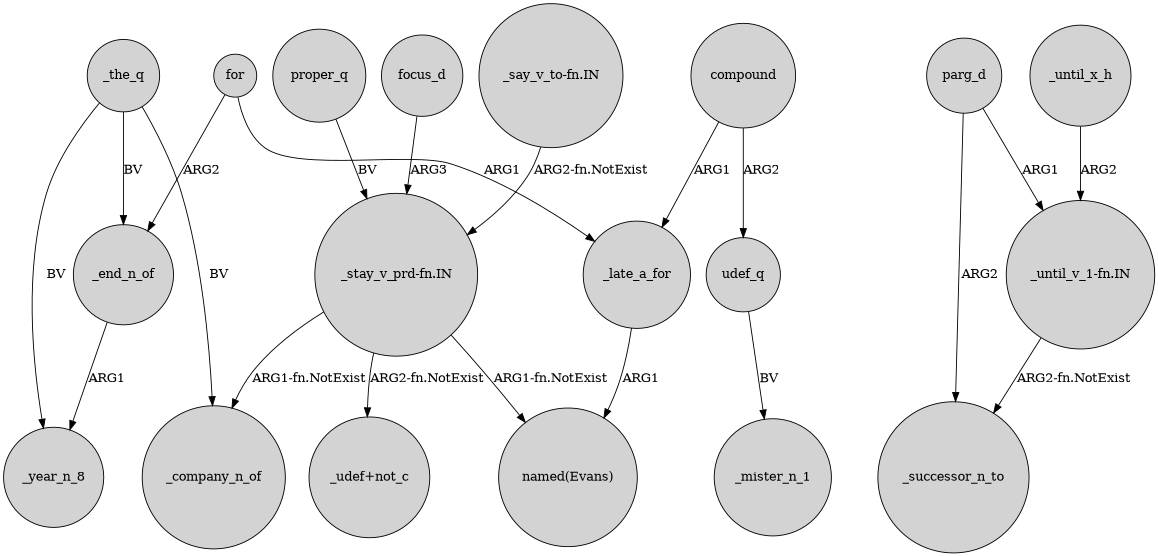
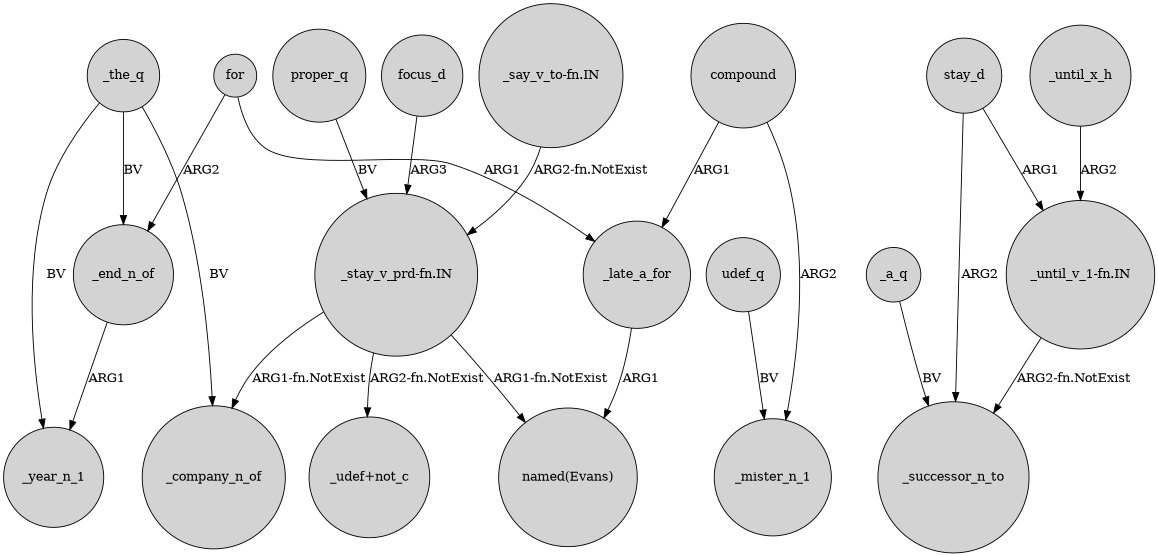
node "parg_d": label "parg_d" -> "stay_d"
edge "compound" -> "udef_q": now "compound" -> "_mister_n_1"
node "_a_q": added
node "_year_n_8": label "_year_n_8" -> "_year_n_1"
